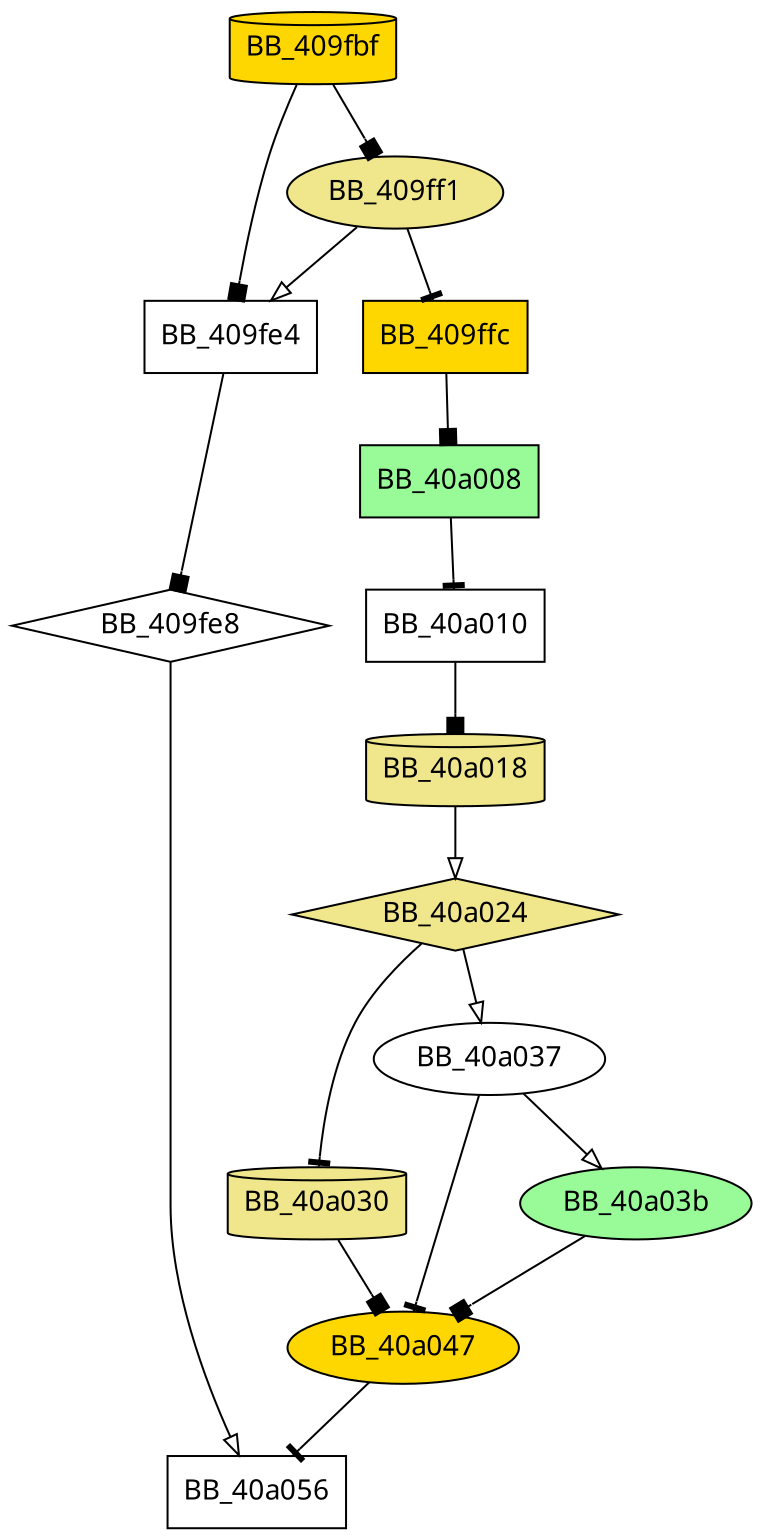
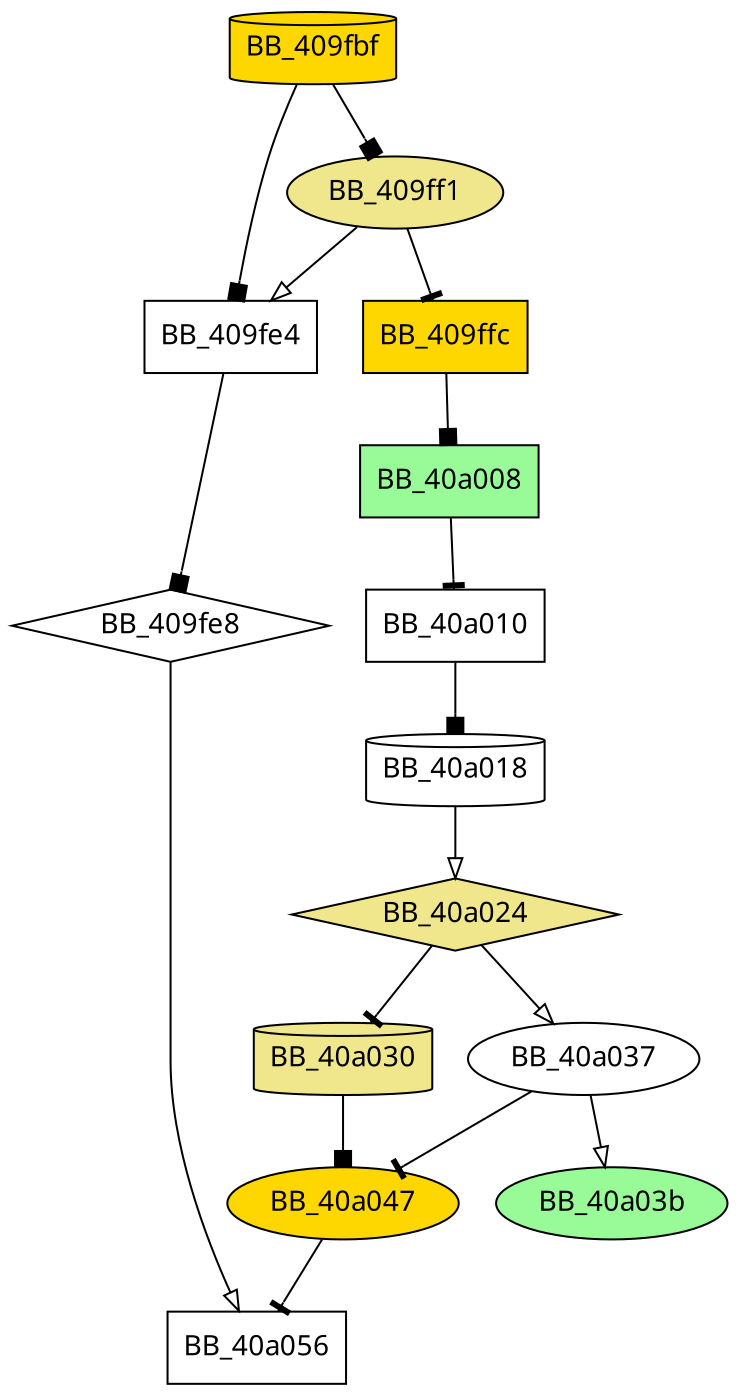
node "BB_40a018": fillcolor khaki -> white
edge "BB_40a03b" -> "BB_40a047": removed
